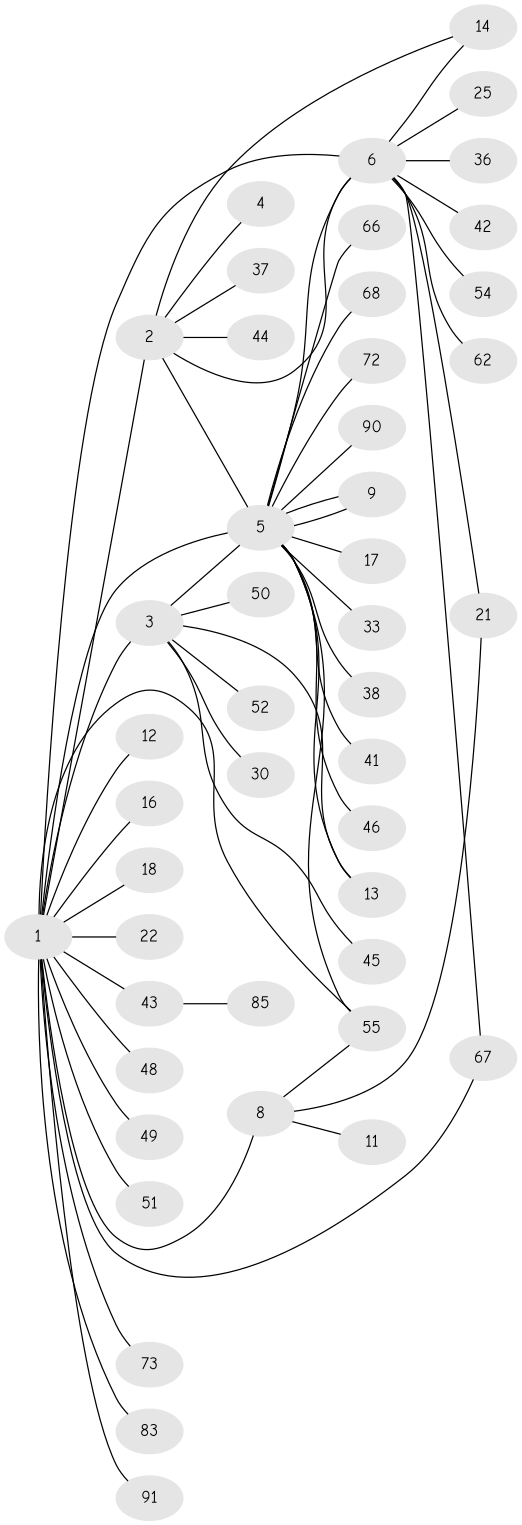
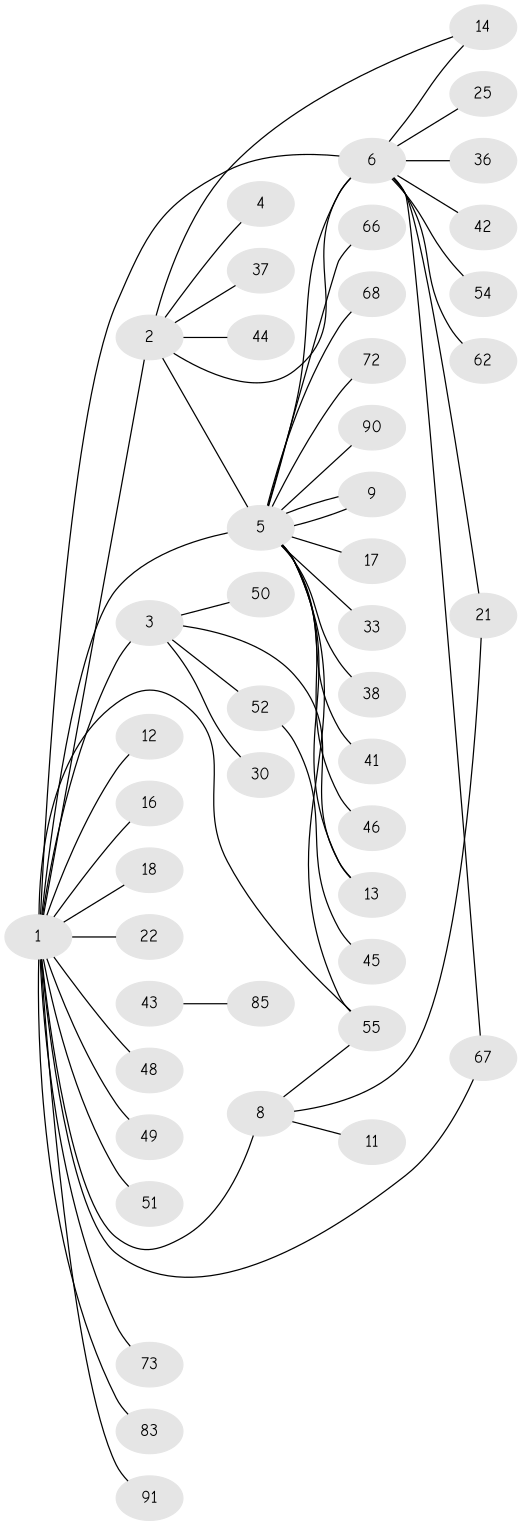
edge "5" -- "3": removed
edge "3" -- "45": now "52" -- "45"
edge "1" -- "43": removed
